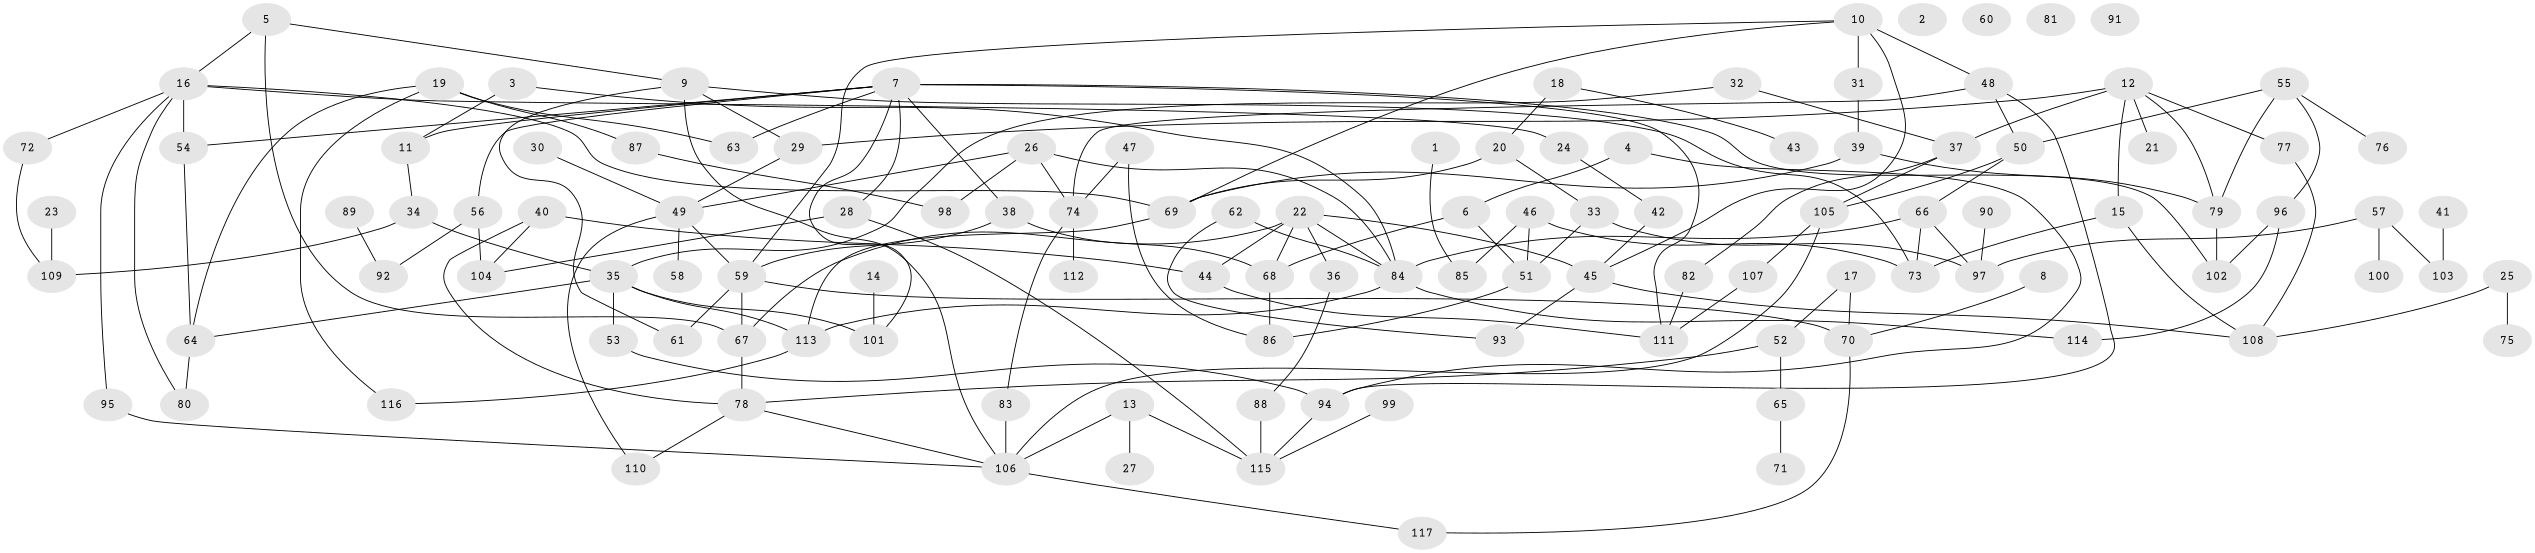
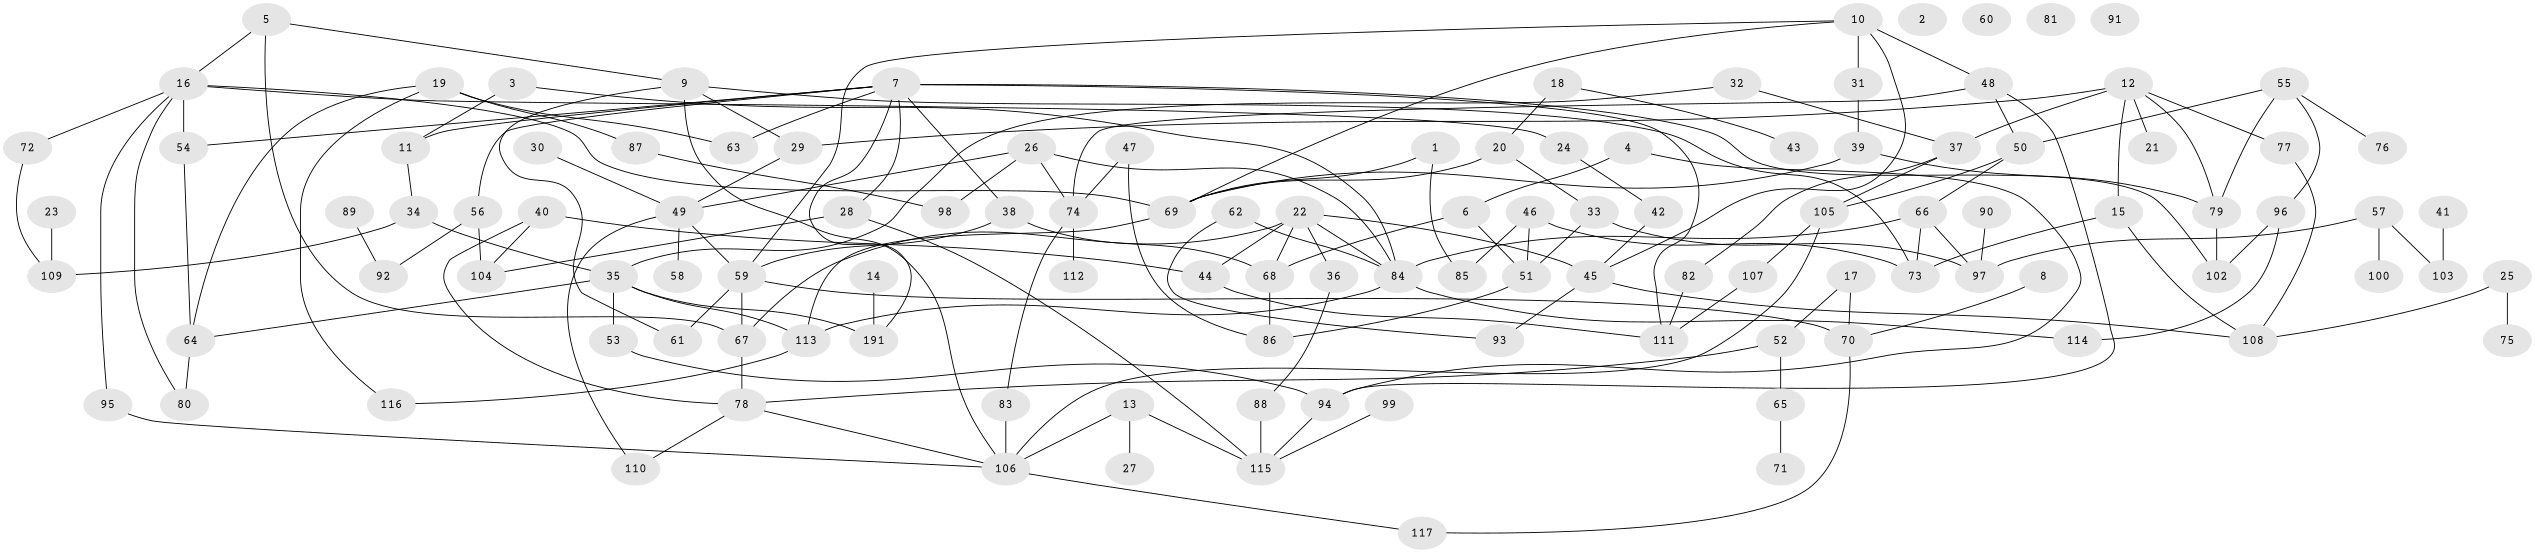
edge "1" -- "69": added
node "101": label "101" -> "191"
